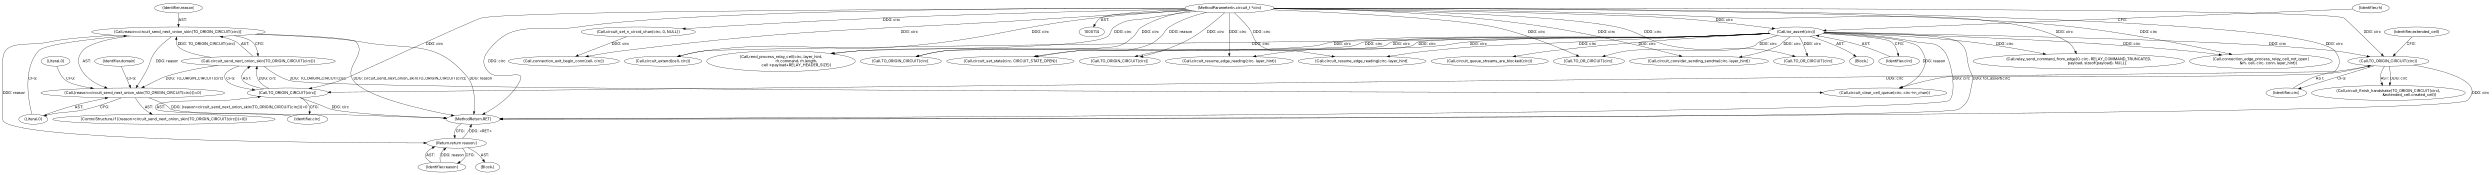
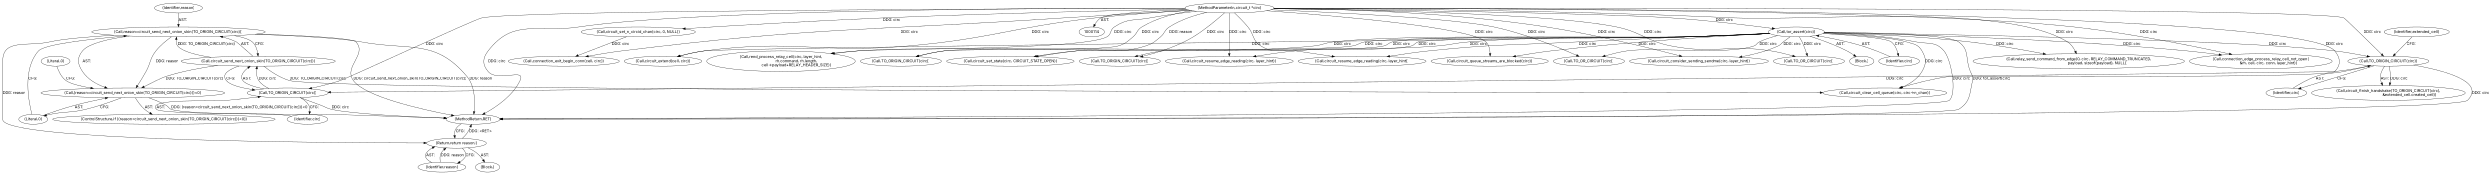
node "(Identifier,rh)": removed
edge "(MethodParameterIn,circuit_t *circ)" -> "(Call,circuit_queue_streams_are_blocked(circ))": added, label "DDG: circ"
node "(Identifier,domain)": removed
edge "(Call,tor_assert(circ))" -> "(Call,circuit_clear_cell_queue(circ, circ->n_chan))": label "DDG: reason" -> "DDG: circ"
